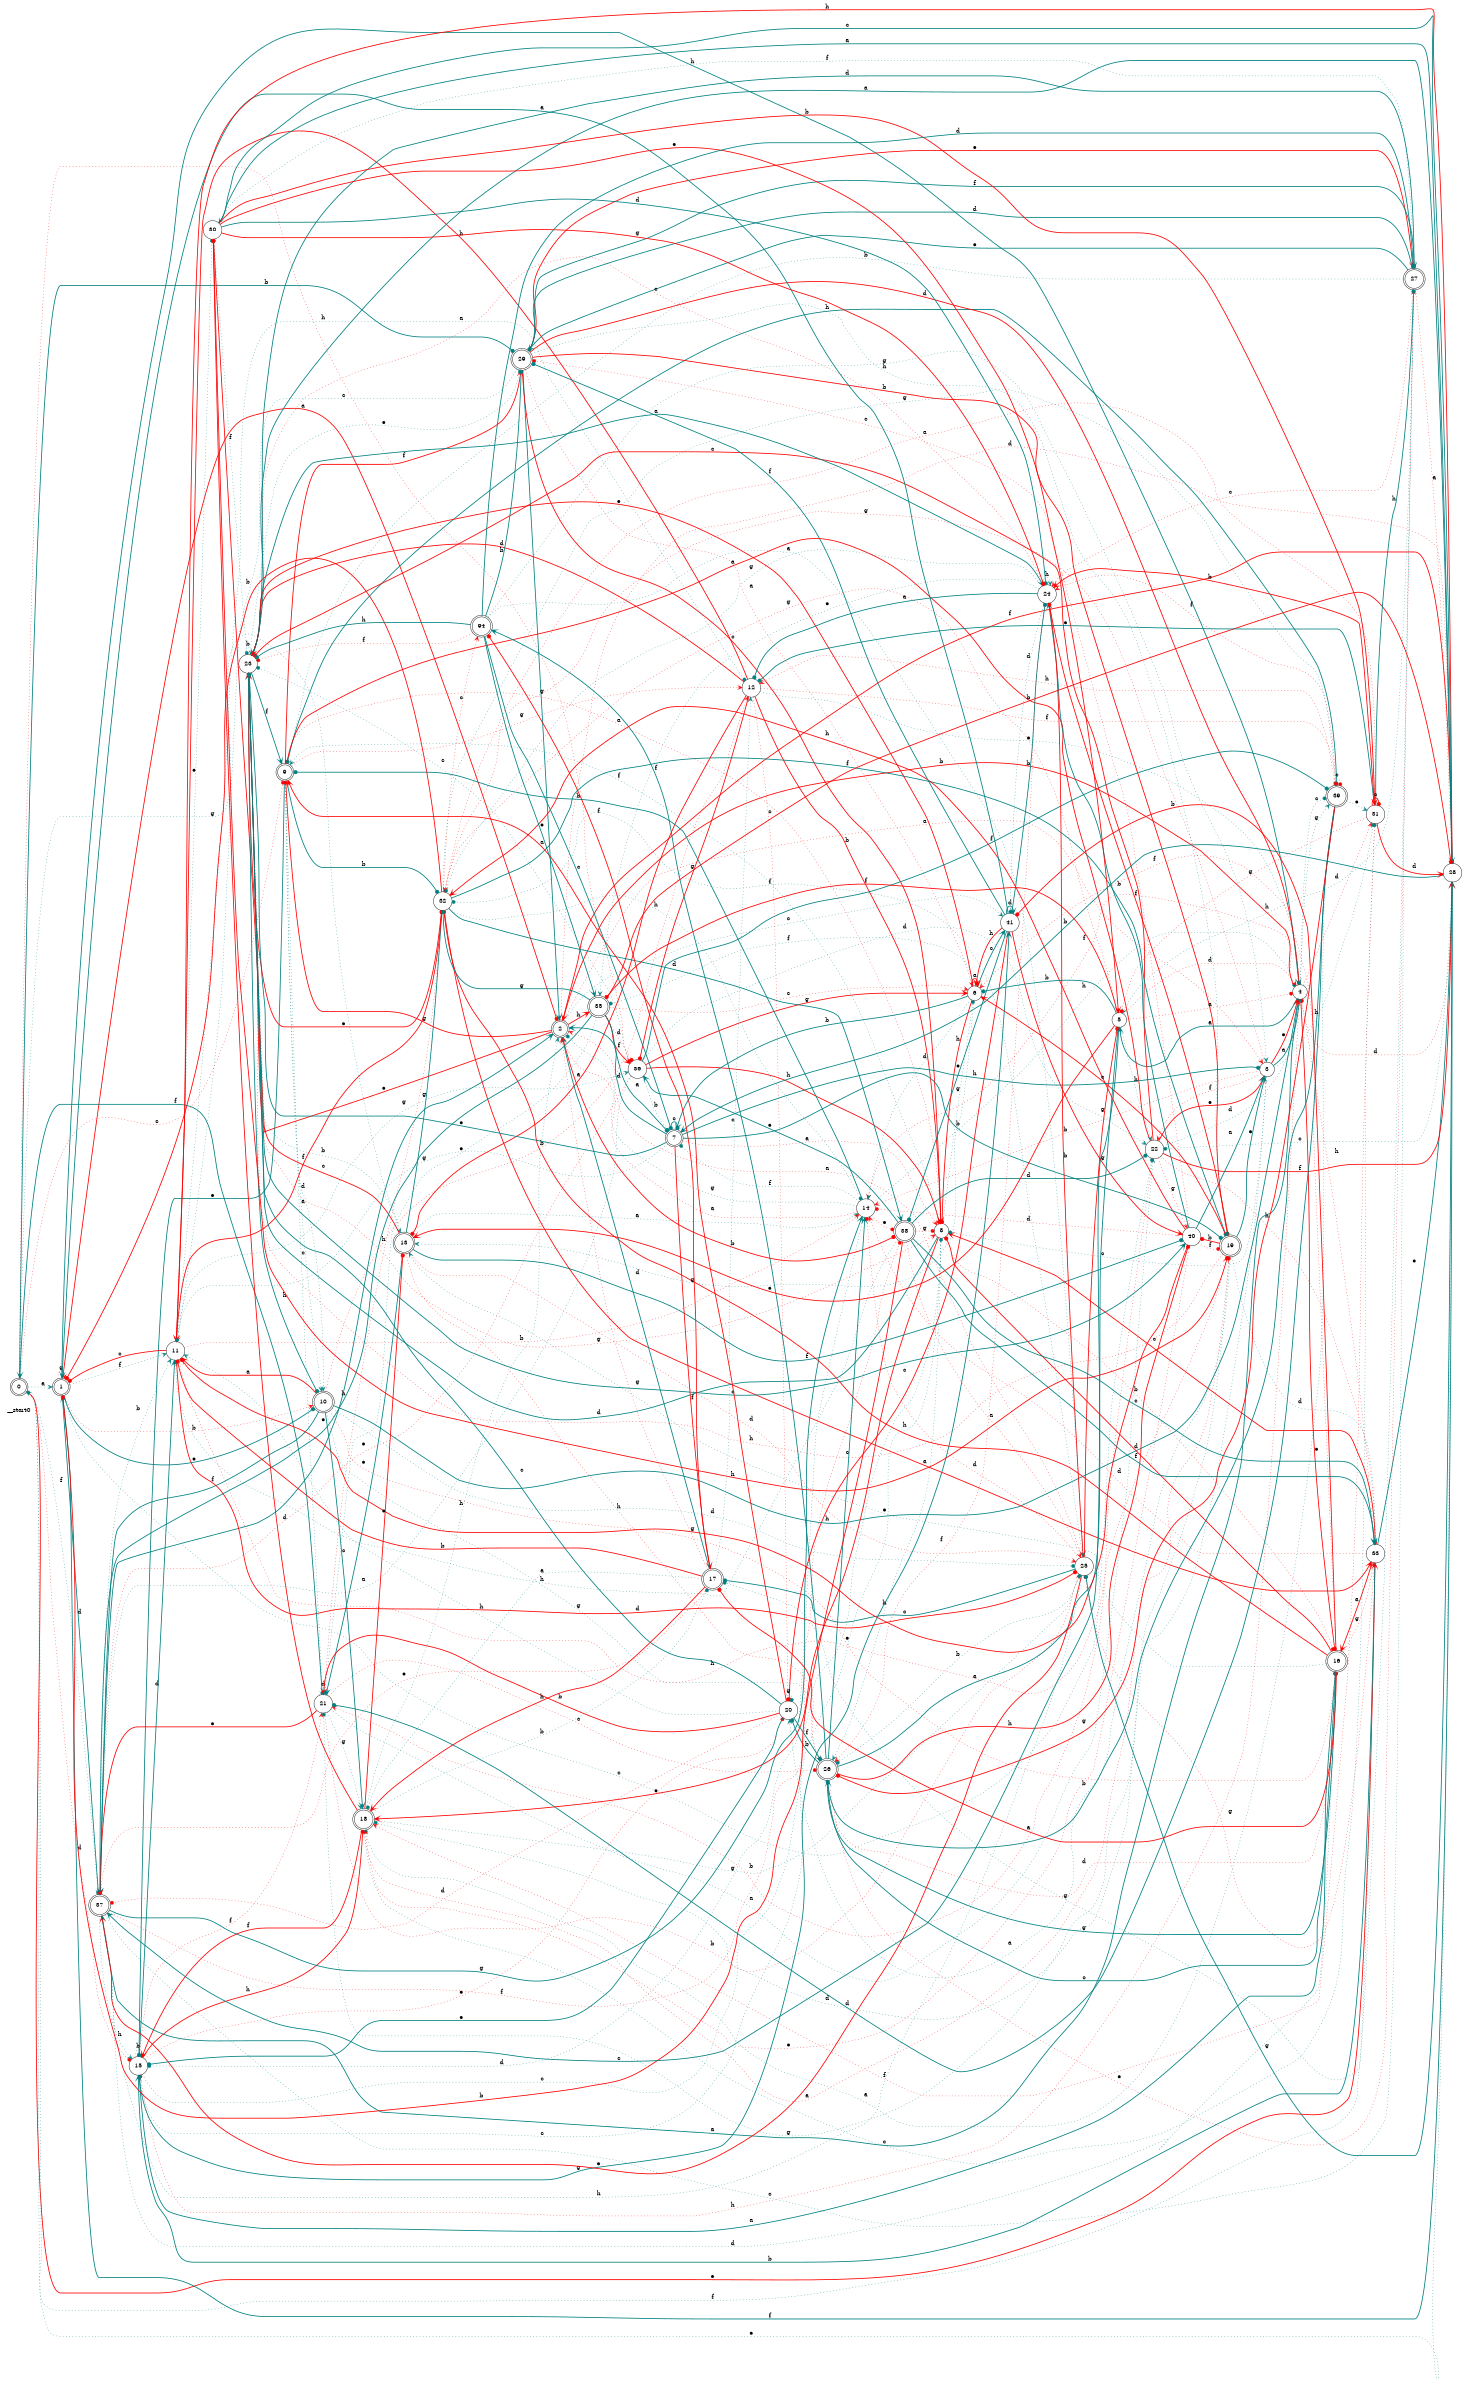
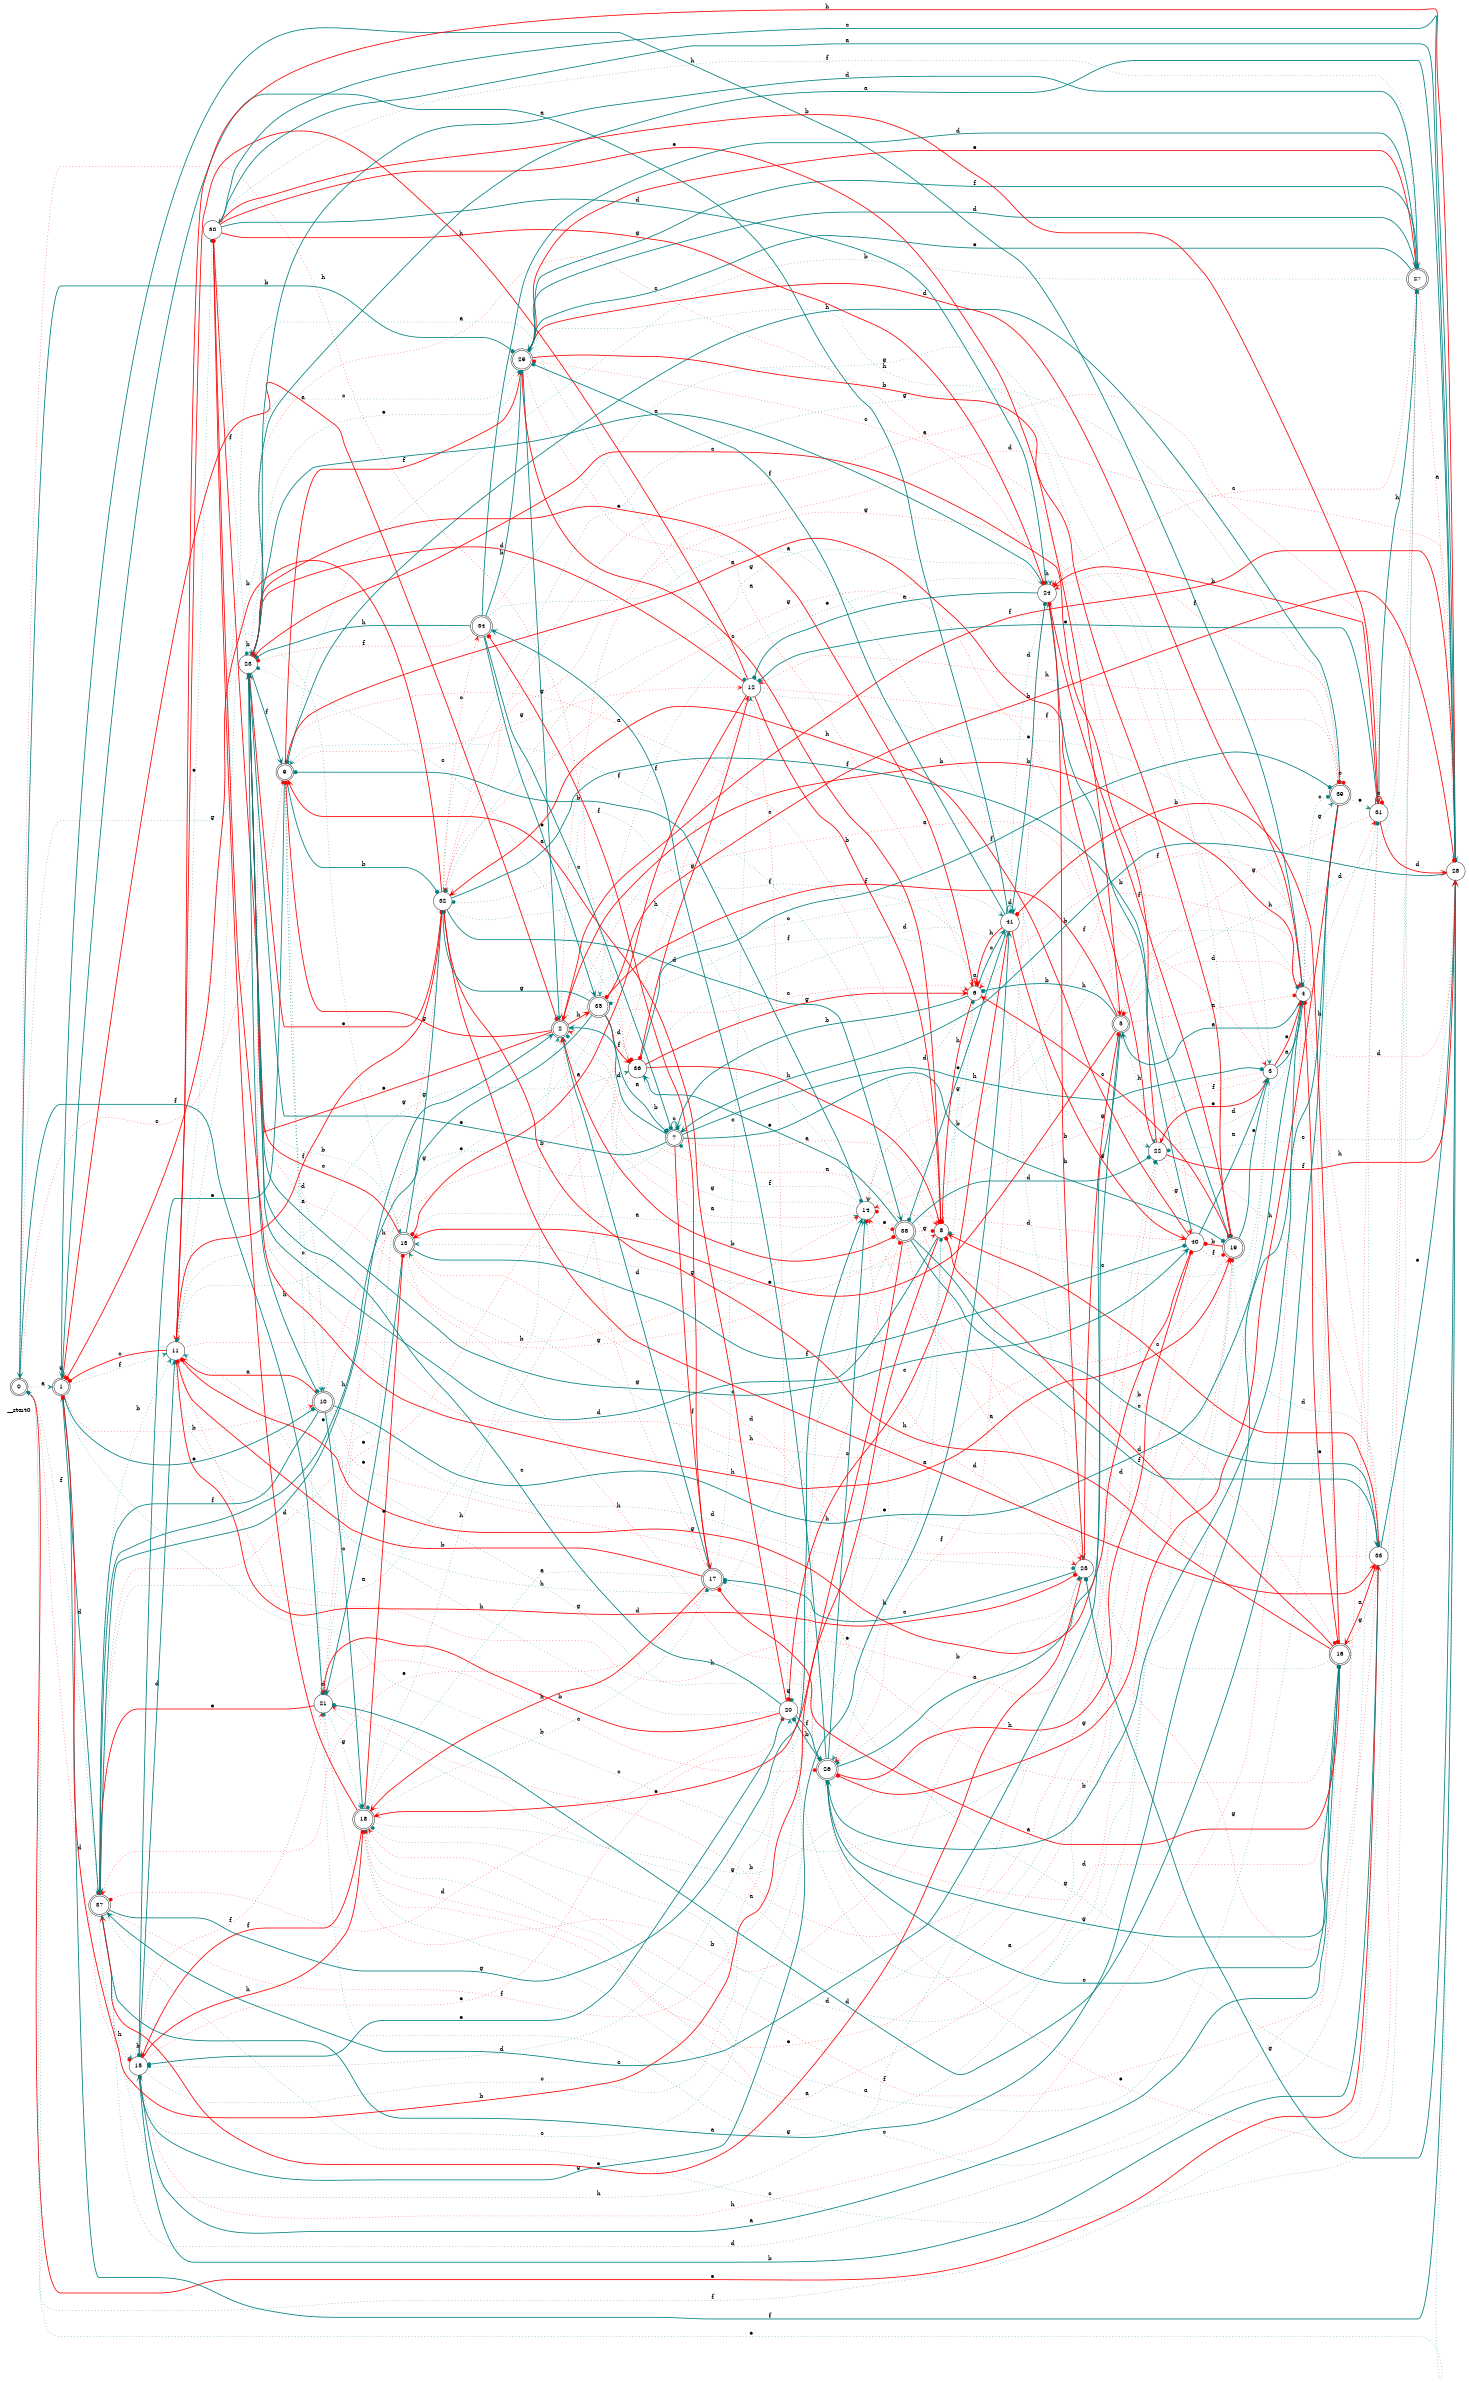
node "94": label "94" -> "34"
node "5": shape circle -> doublecircle
